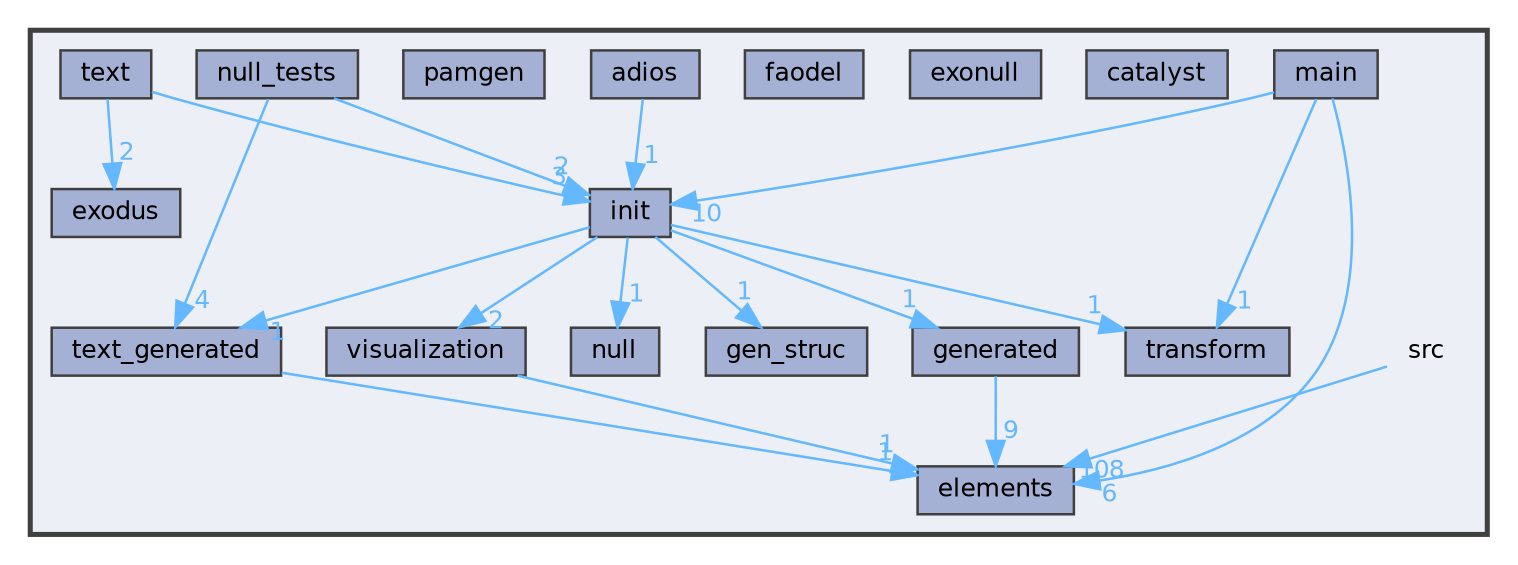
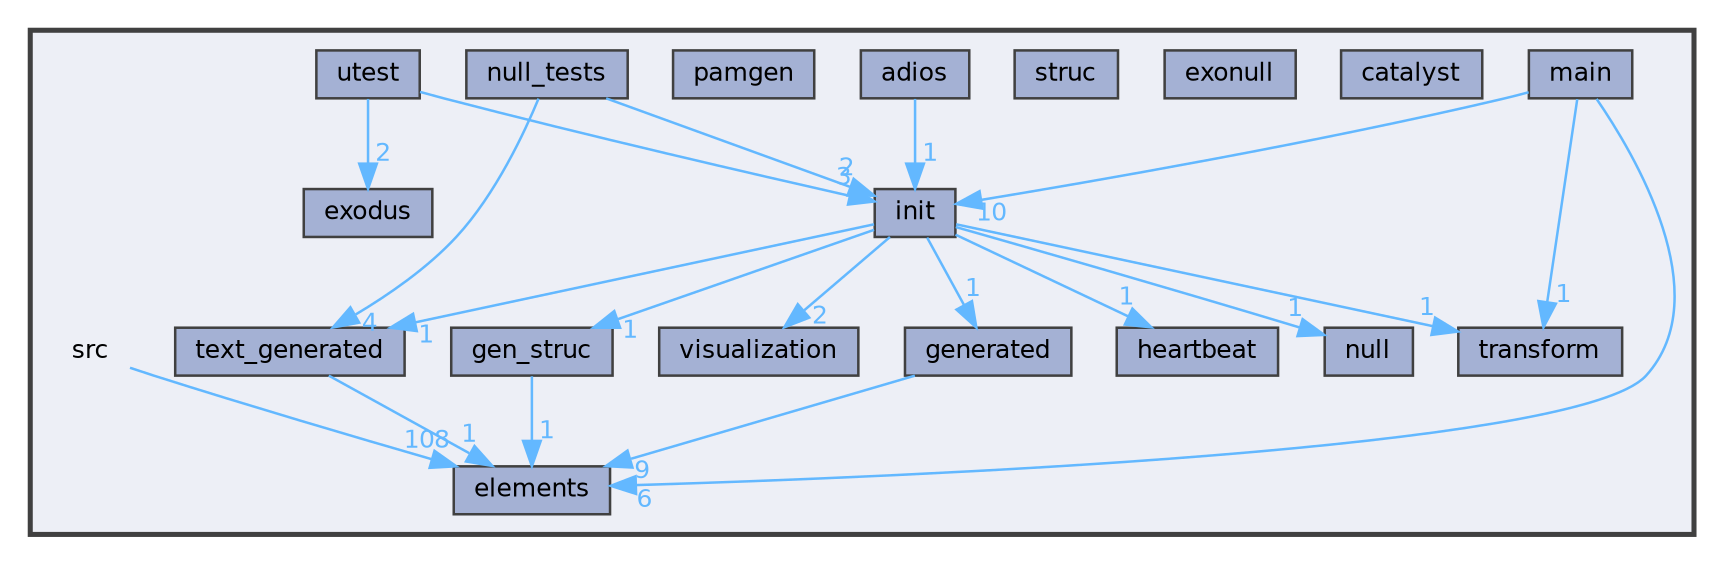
node "text": label "text" -> "utest"
node "faodel": label "faodel" -> "struc"
node "heartbeat": added
edge "visualization" -> "elements": now "gen_struc" -> "elements"
